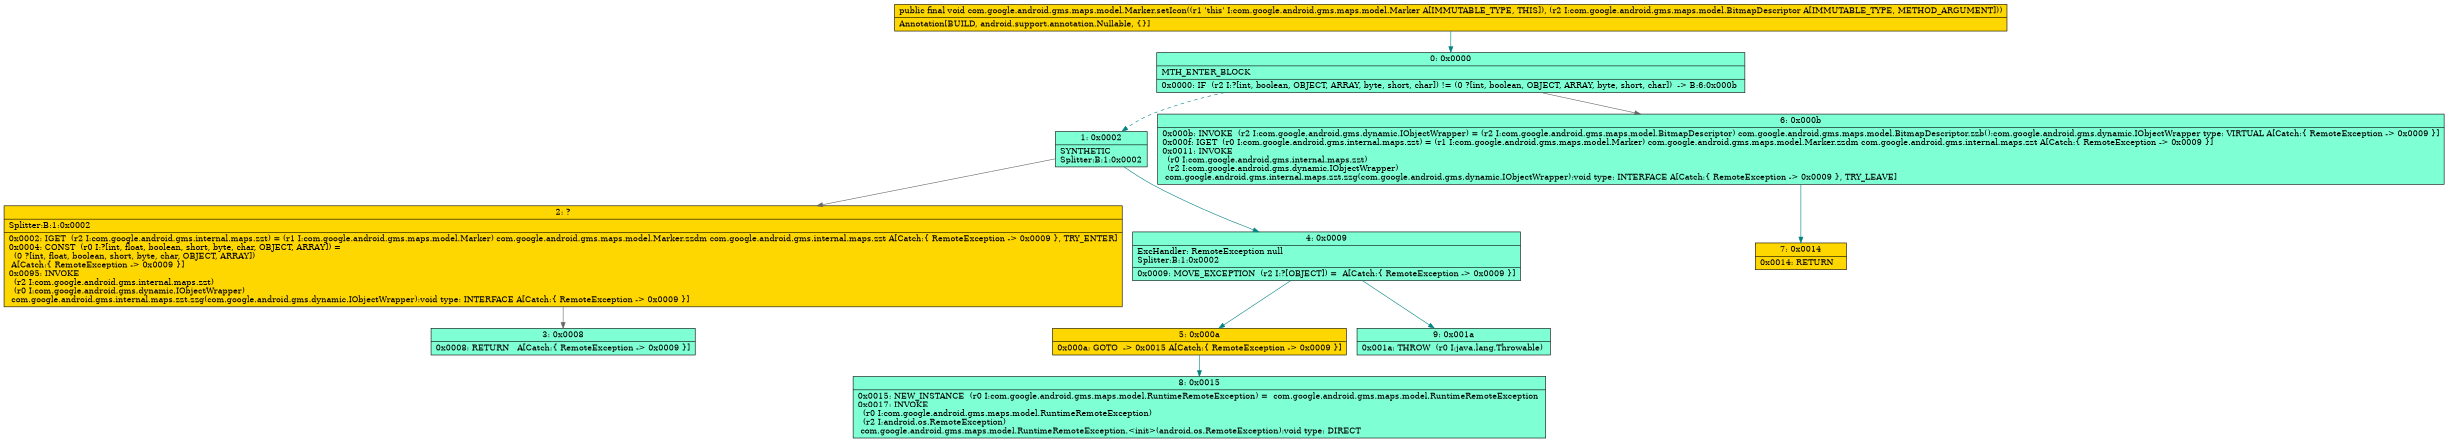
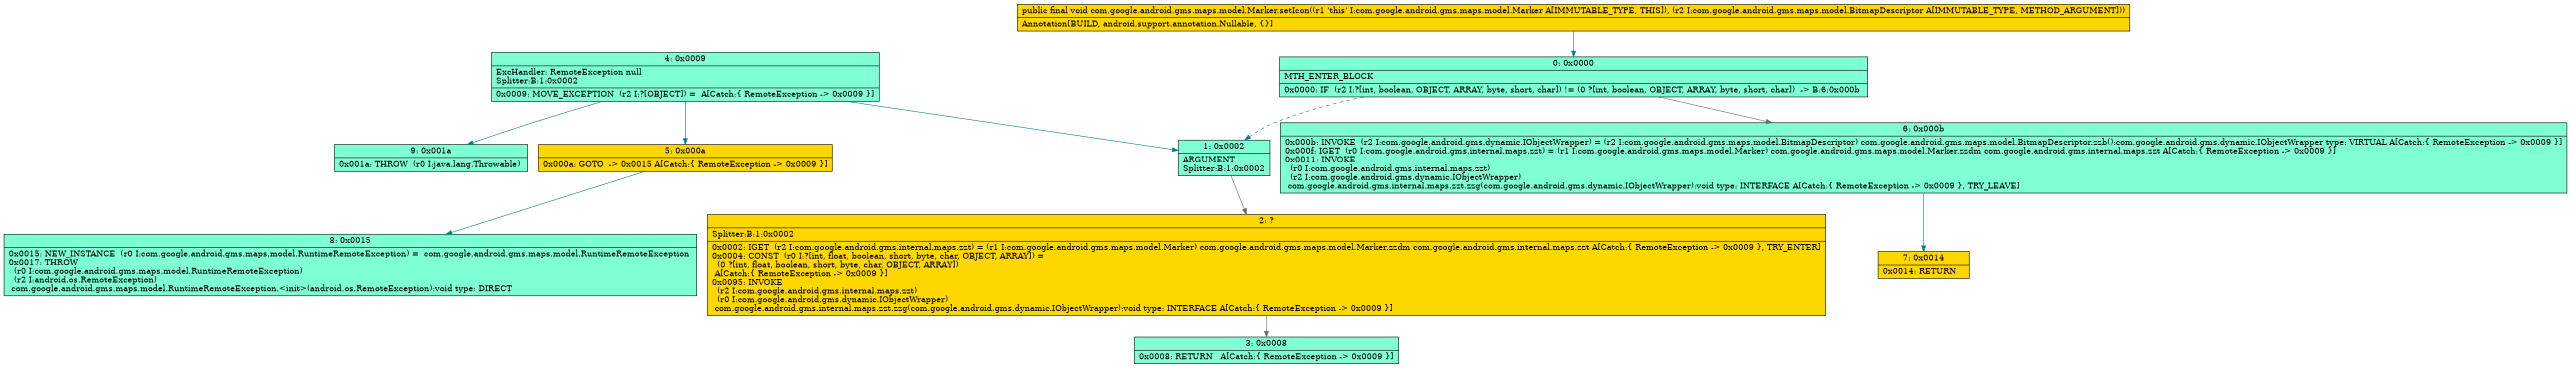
node "1: 0x0002": text "SYNTHETIC" -> "ARGUMENT"
edge "1: 0x0002" -> "4: 0x0009": reversed
node "8: 0x0015": text "0x0017: INVOKE" -> "0x0017: THROW"
